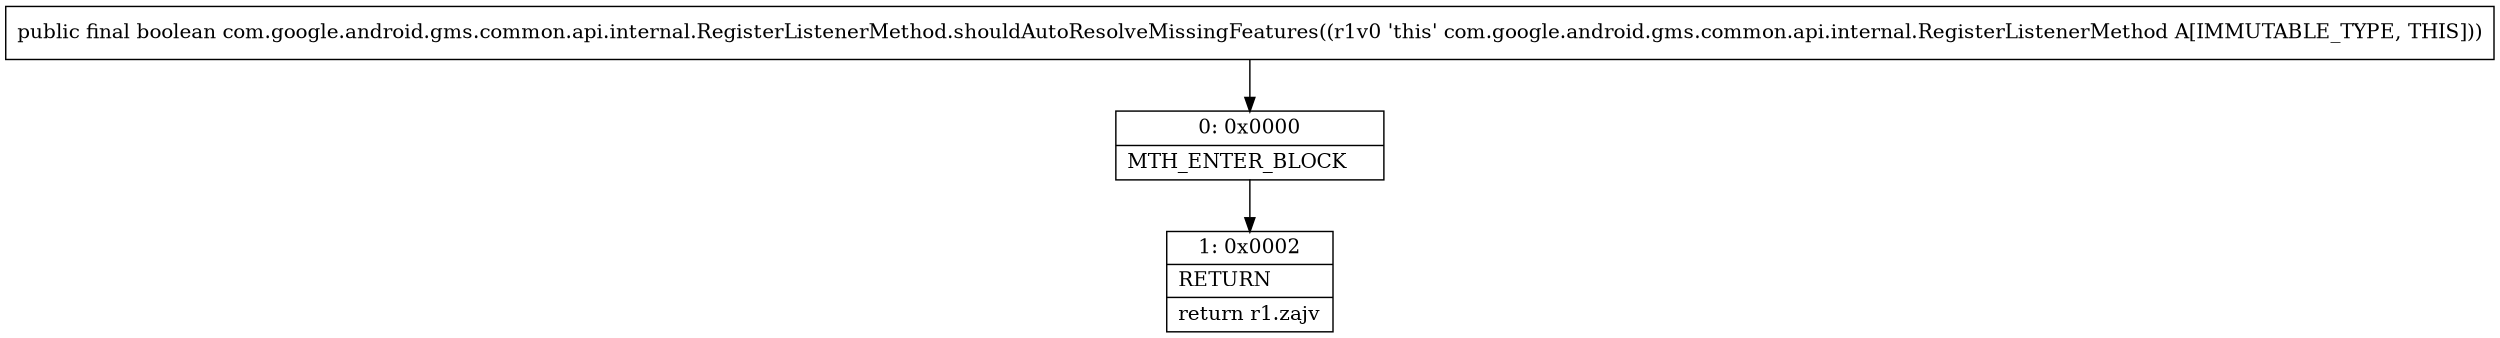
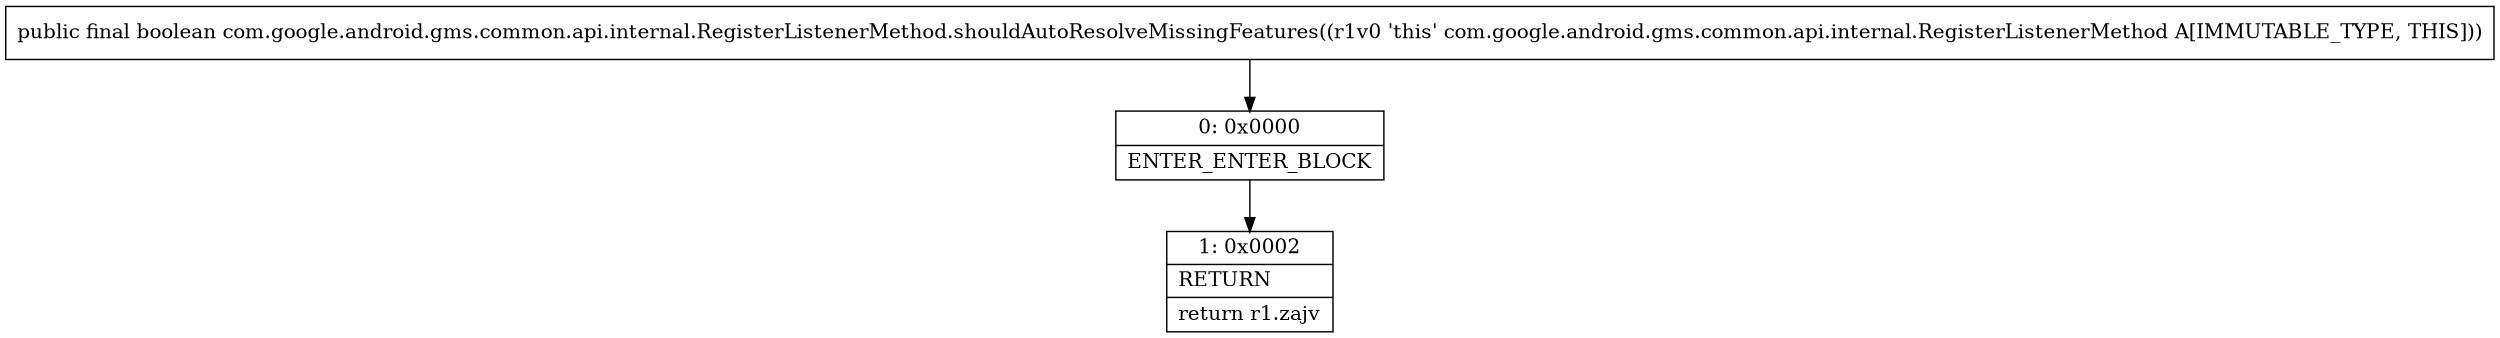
node "0: 0x0000": text "MTH_ENTER_BLOCK" -> "ENTER_ENTER_BLOCK"
